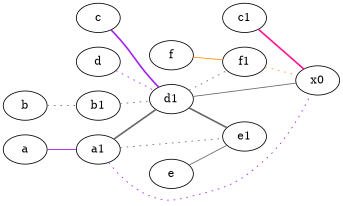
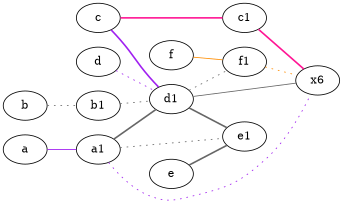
edge "c" -- "c1": added
node "x0": label "x0" -> "x6"
edge "e1" -- "e": style solid -> bold
